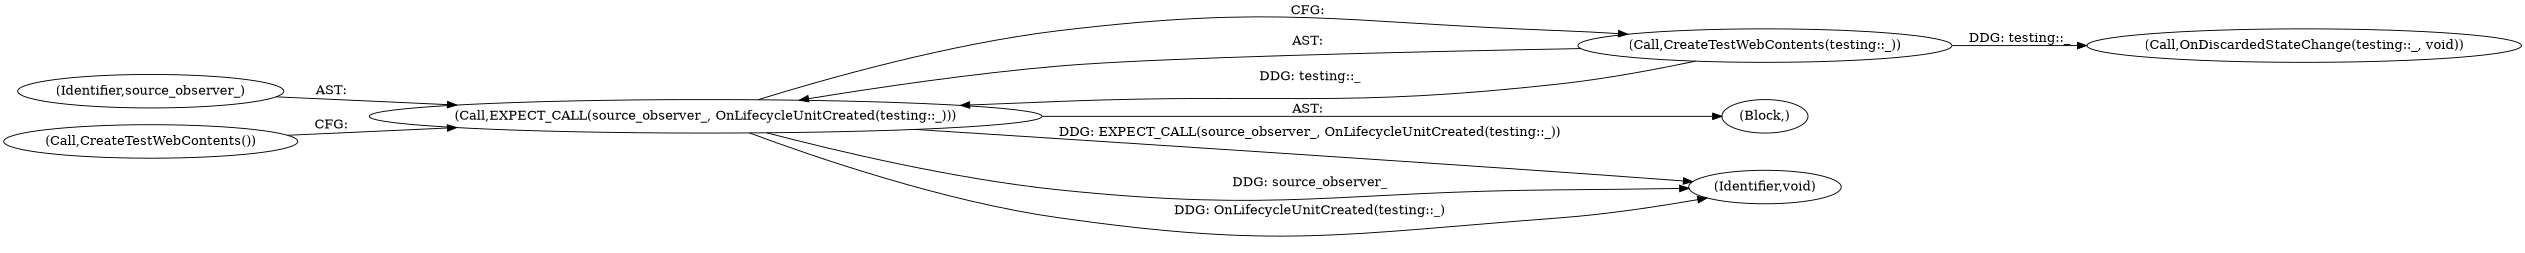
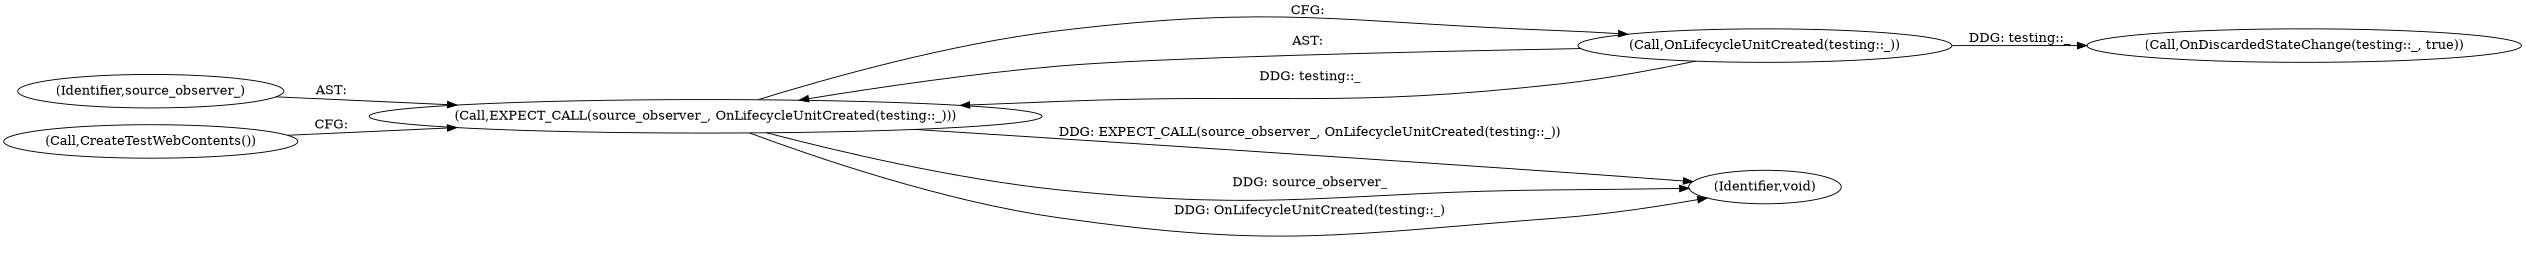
node "(Call,CreateTestWebContents(testing::_))": label "(Call,CreateTestWebContents(testing::_))" -> "(Call,OnLifecycleUnitCreated(testing::_))"
node "(Call,OnDiscardedStateChange(testing::_, void))": label "(Call,OnDiscardedStateChange(testing::_, void))" -> "(Call,OnDiscardedStateChange(testing::_, true))"
node "(Block,)": removed
